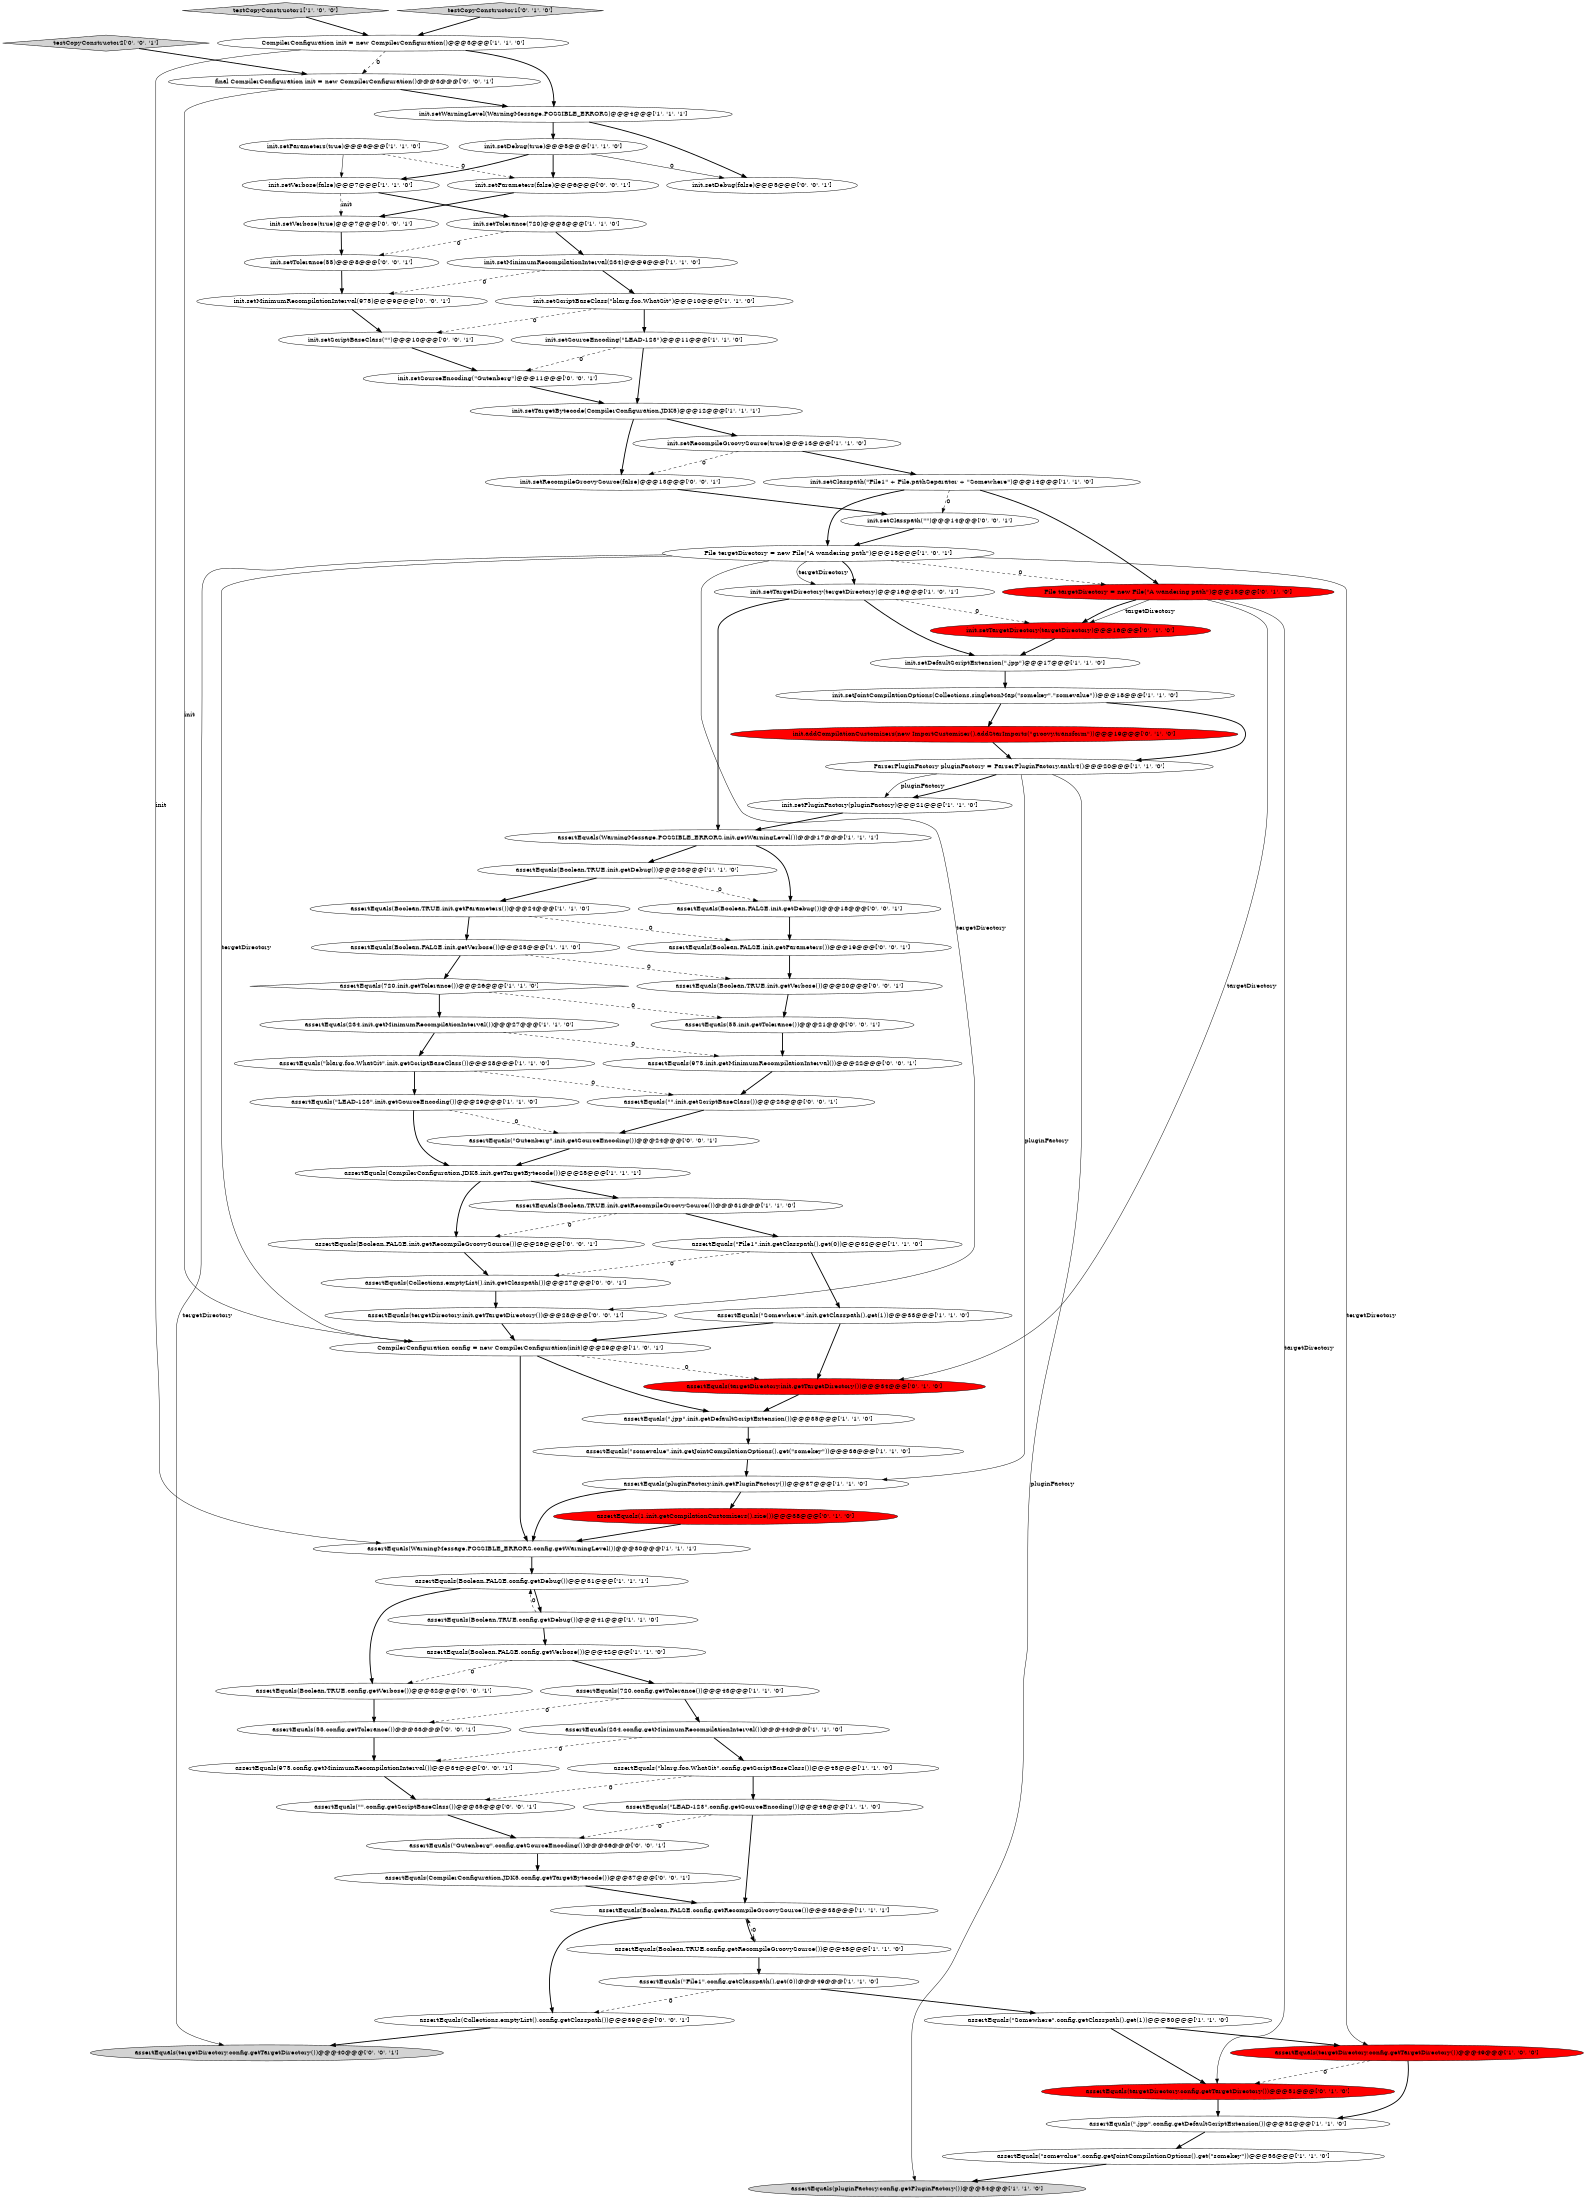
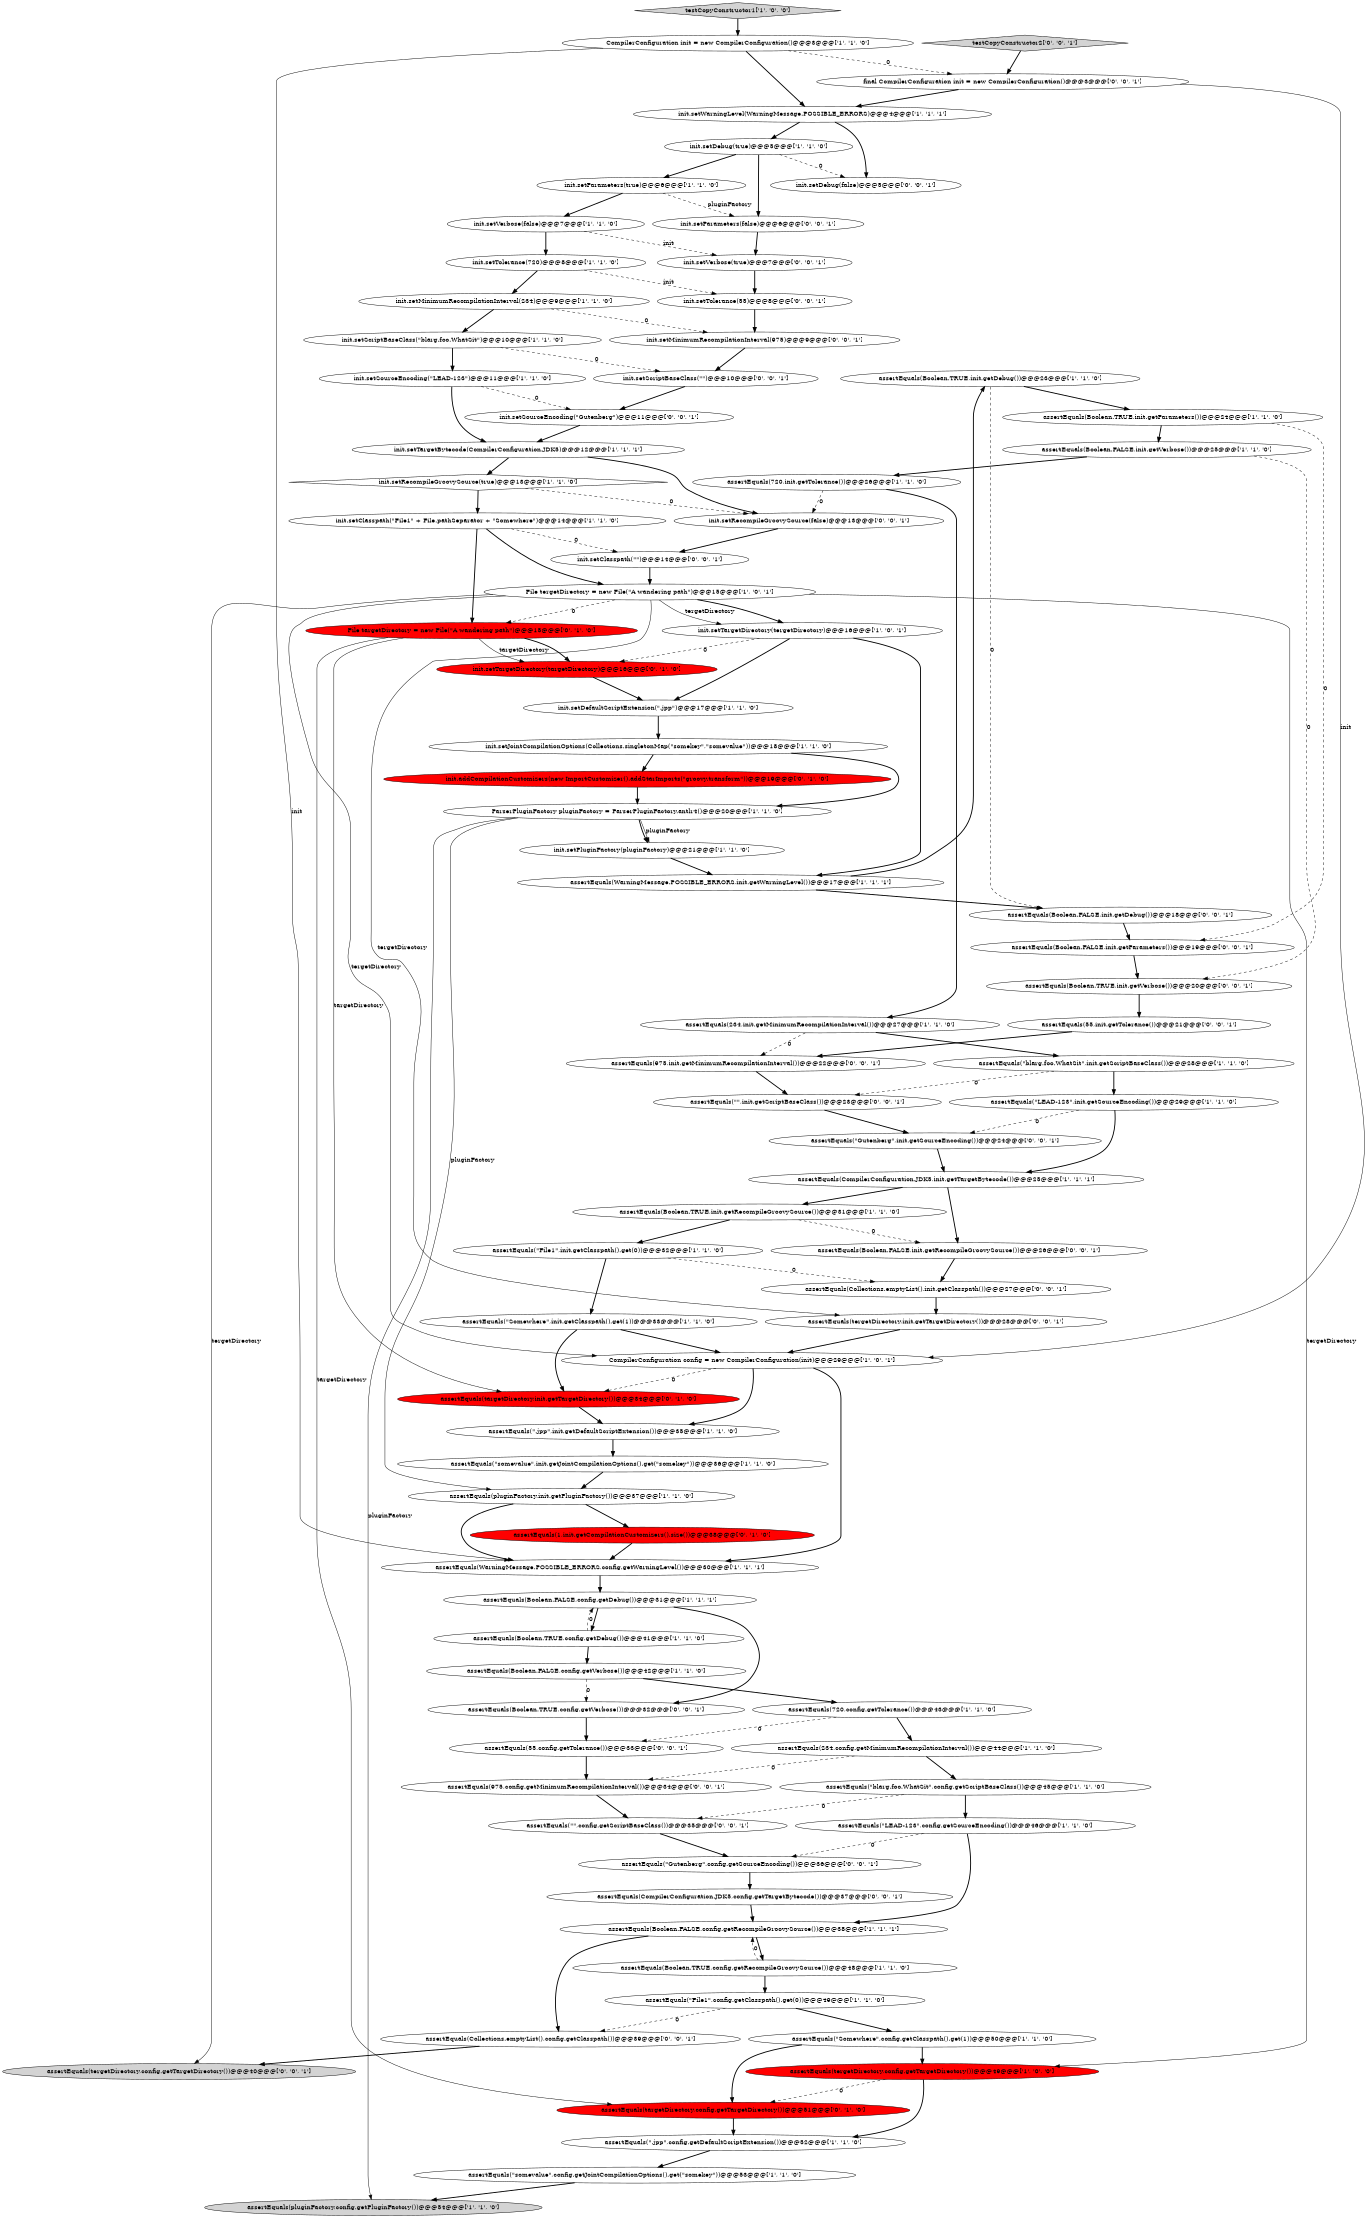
node "testCopyConstructor1['0', '1', '0']": removed
edge "init.setParameters(true)@@@6@@@['1', '1', '0']" -> "init.setVerbose(false)@@@7@@@['1', '1', '0']": style solid -> bold
edge "init.setParameters(true)@@@6@@@['1', '1', '0']" -> "init.setParameters(false)@@@6@@@['0', '0', '1']": label "0" -> "pluginFactory"
edge "init.setDebug(true)@@@5@@@['1', '1', '0']" -> "init.setDebug(false)@@@5@@@['0', '0', '1']": style solid -> dashed
edge "init.setDebug(true)@@@5@@@['1', '1', '0']" -> "init.setVerbose(false)@@@7@@@['1', '1', '0']": now "init.setDebug(true)@@@5@@@['1', '1', '0']" -> "init.setParameters(true)@@@6@@@['1', '1', '0']"
edge "init.setTolerance(720)@@@8@@@['1', '1', '0']" -> "init.setTolerance(55)@@@8@@@['0', '0', '1']": label "0" -> "init"
node "init.setRecompileGroovySource(true)@@@13@@@['1', '1', '0']": shape ellipse -> diamond
node "assertEquals(720,init.getTolerance())@@@26@@@['1', '1', '0']": shape diamond -> ellipse
edge "assertEquals(720,init.getTolerance())@@@26@@@['1', '1', '0']" -> "assertEquals(55,init.getTolerance())@@@21@@@['0', '0', '1']": now "assertEquals(720,init.getTolerance())@@@26@@@['1', '1', '0']" -> "init.setRecompileGroovySource(false)@@@13@@@['0', '0', '1']"
